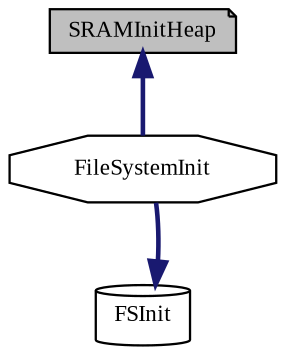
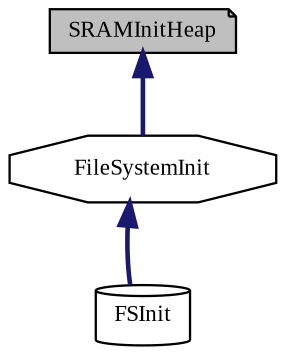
edge "FileSystemInit" -> "FSInit": reversed
